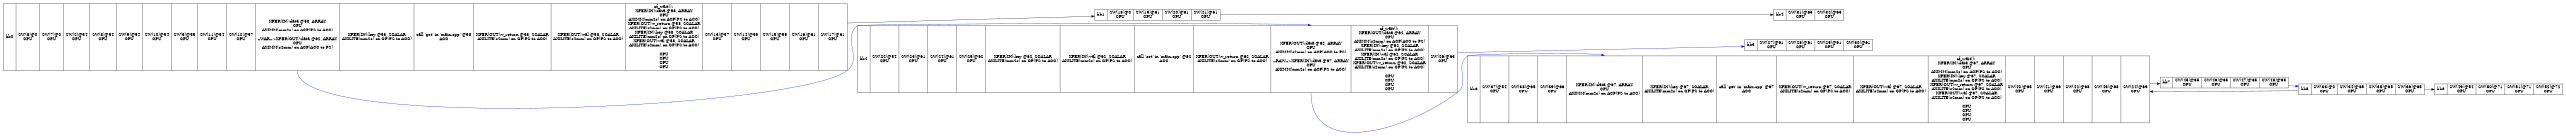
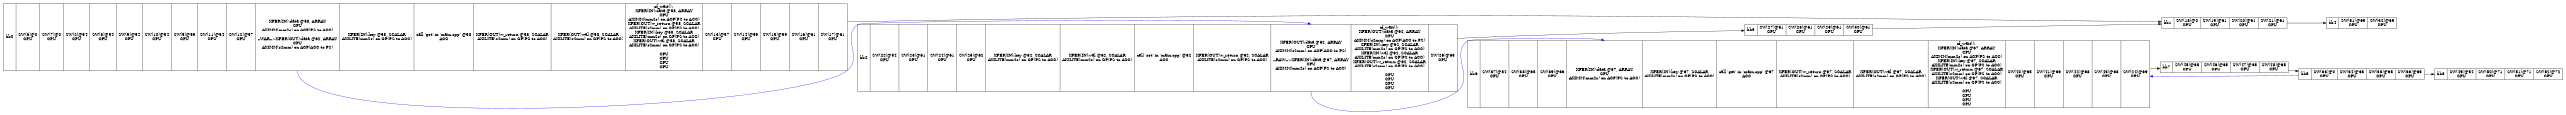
edge "bb3" -> "bb1": added
edge "bb2" -> "bb3": color blue -> black
edge "bb7" -> "bb5": color blue -> black
edge "bb5" -> "bb6": color black -> blue
